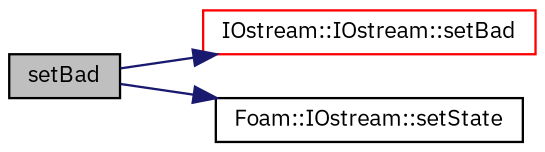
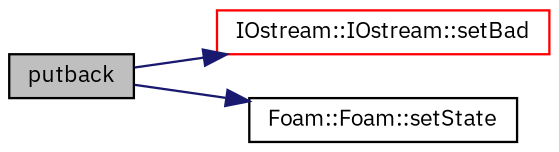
node "setBad": label "setBad" -> "putback"
node "Foam::IOstream::setState": label "Foam::IOstream::setState" -> "Foam::Foam::setState"
